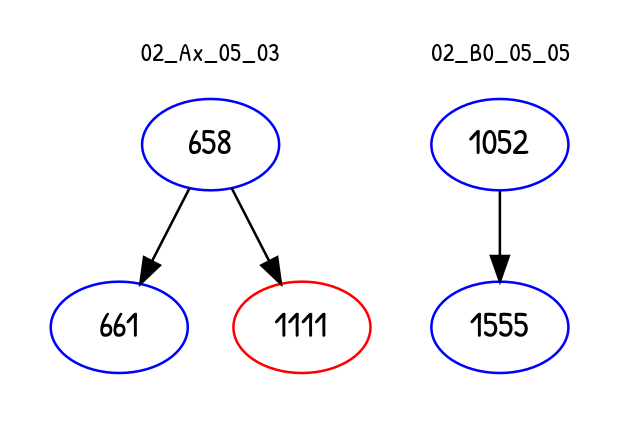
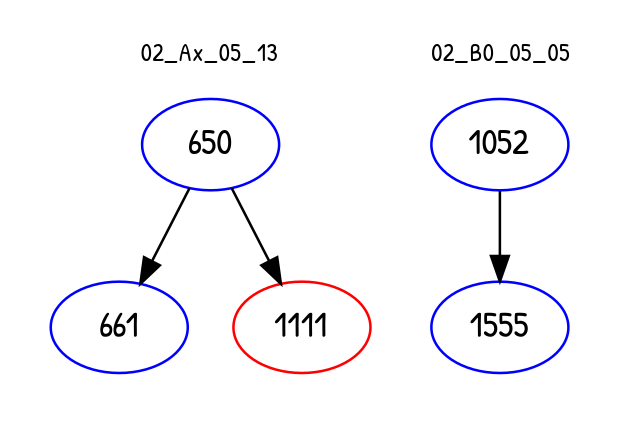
cluster "02_Ax_05_03": label "02_Ax_05_03" -> "02_Ax_05_13"
node "658": label "658" -> "650"
